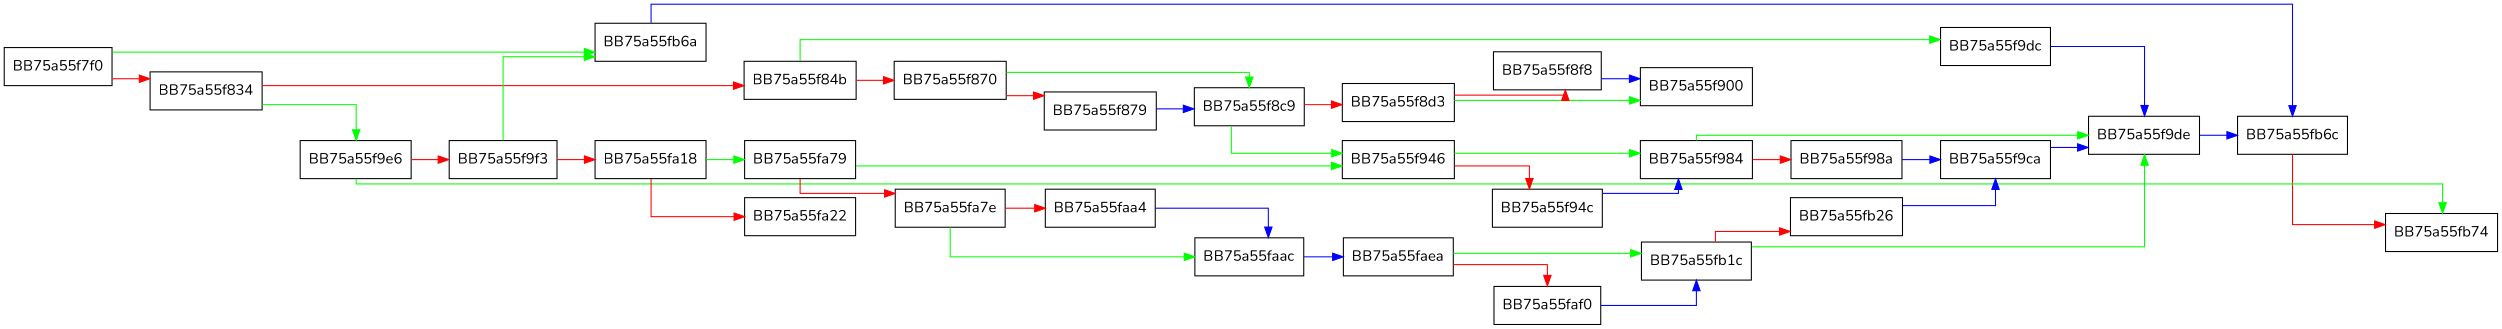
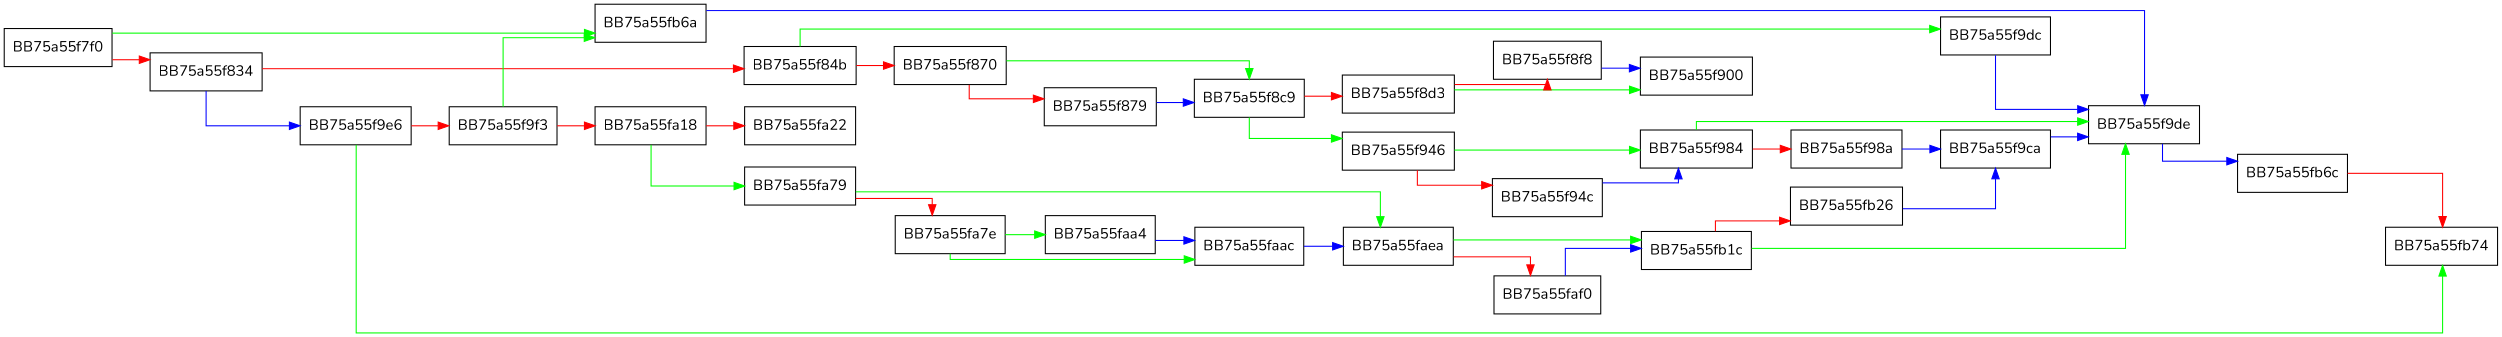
edge "BB75a55fb6a" -> "BB75a55fb6c": now "BB75a55fb6a" -> "BB75a55f9de"
edge "BB75a55f834" -> "BB75a55f9e6": color green -> blue
edge "BB75a55fa79" -> "BB75a55f946": now "BB75a55fa79" -> "BB75a55faea"
edge "BB75a55fa7e" -> "BB75a55faa4": color red -> green
